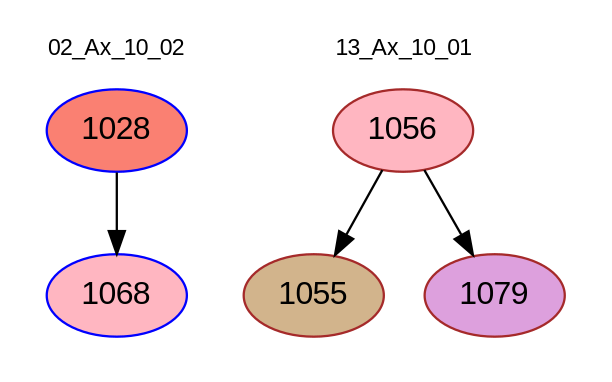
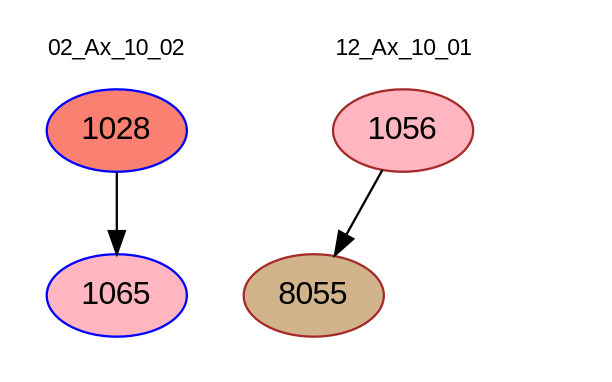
cluster "13_Ax_10_01": label "13_Ax_10_01" -> "12_Ax_10_01"
node "1068": label "1068" -> "1065"
node "1055": label "1055" -> "8055"
node "1079": removed
